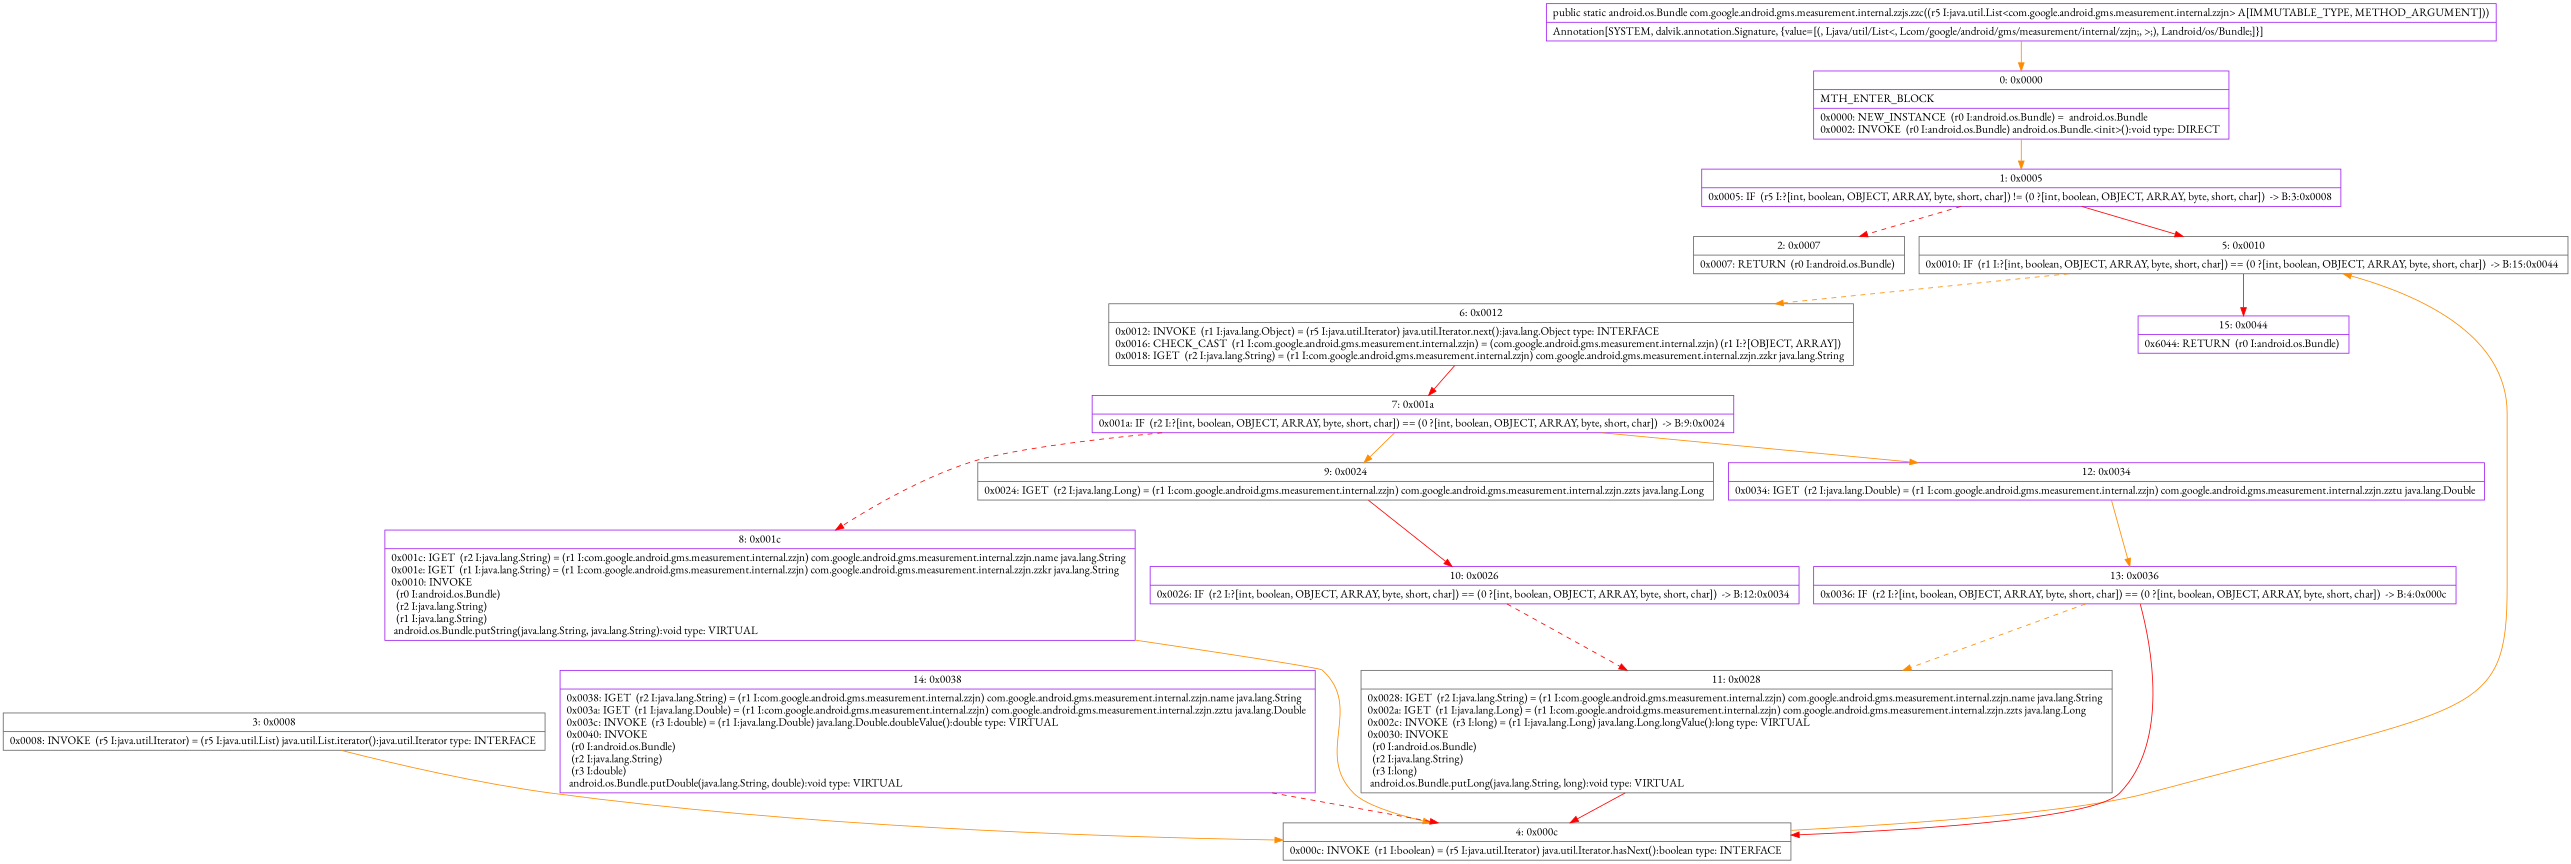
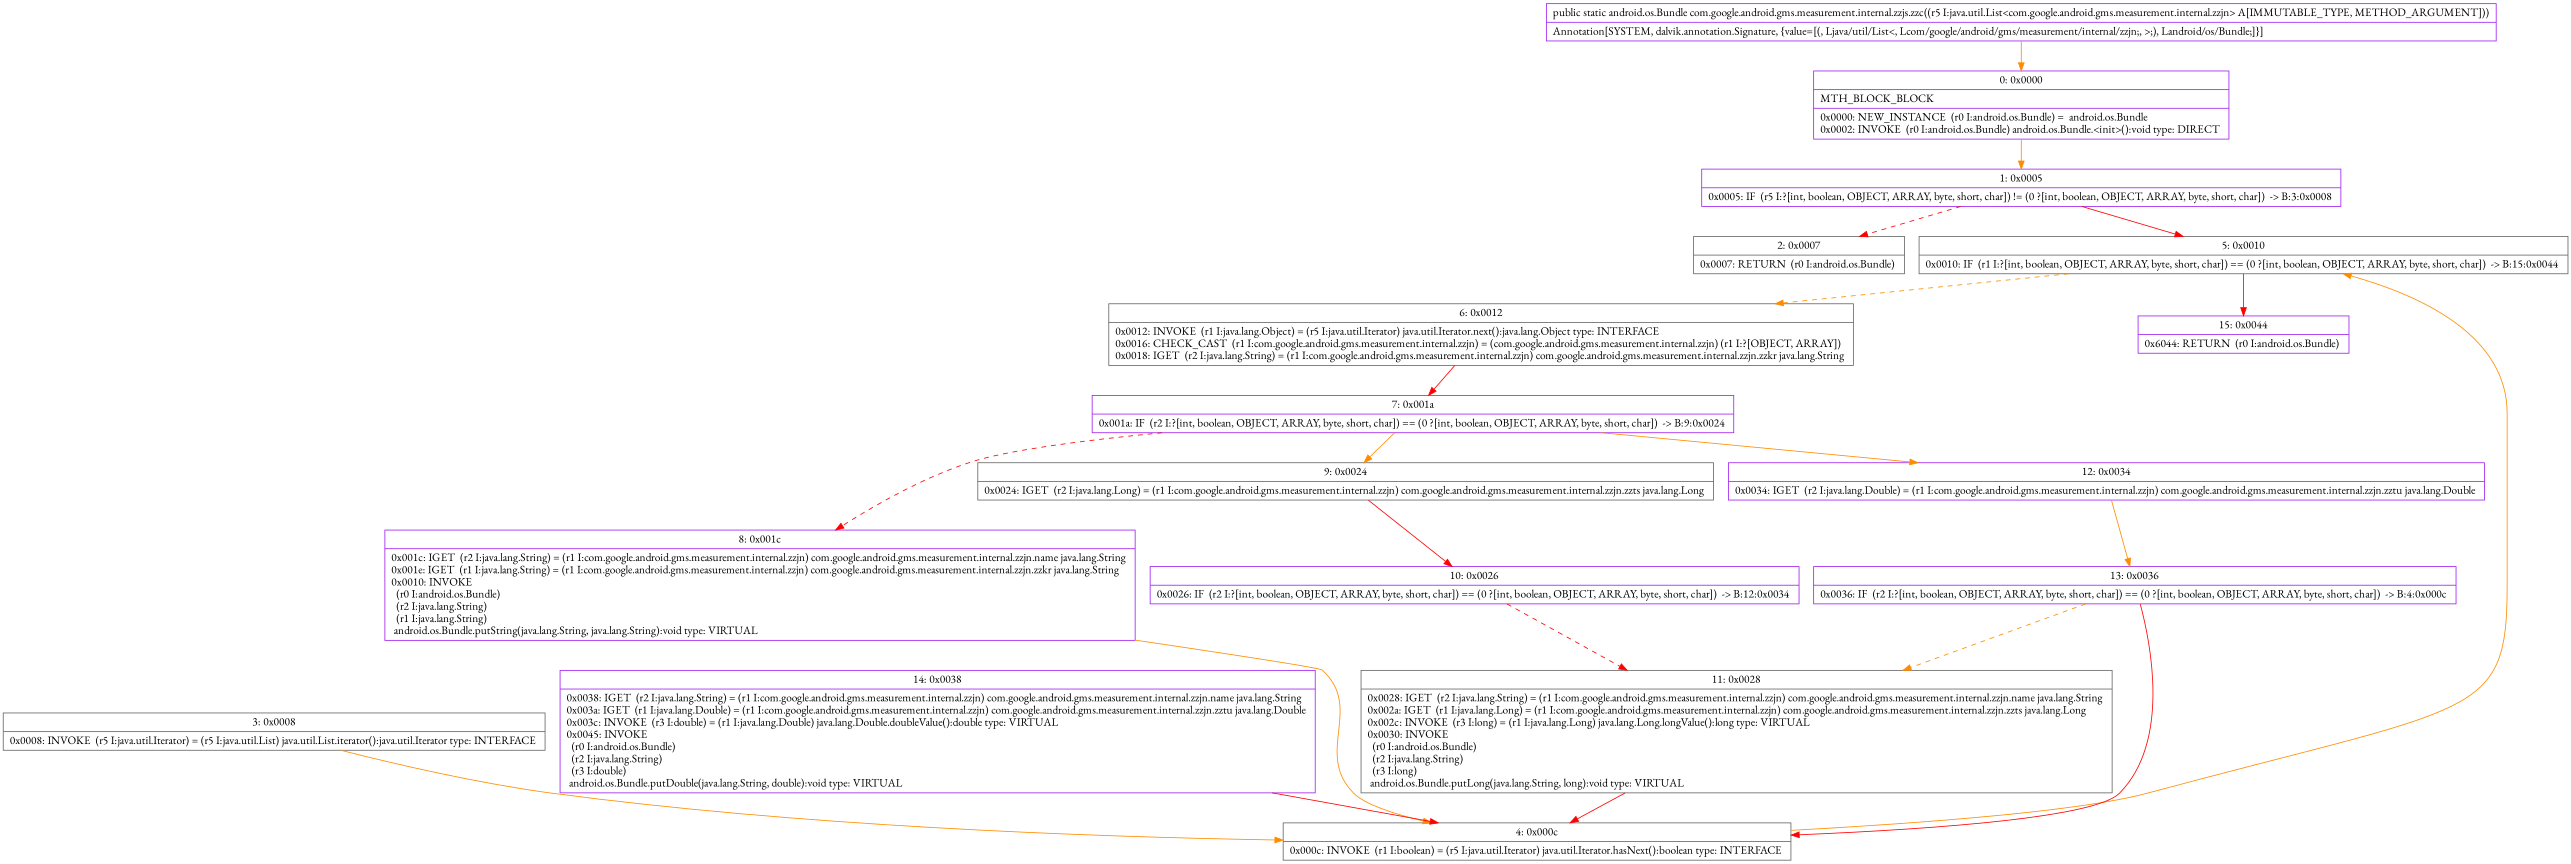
node "0: 0x0000": text "MTH_ENTER_BLOCK" -> "MTH_BLOCK_BLOCK"
node "14: 0x0038": text "0x0040: INVOKE" -> "0x0045: INVOKE"
edge "14: 0x0038" -> "4: 0x000c": style dashed -> solid
